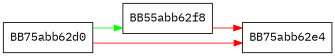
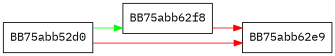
node "BB55abb62f8": label "BB55abb62f8" -> "BB75abb62f8"
node "BB75abb62d0": label "BB75abb62d0" -> "BB75abb52d0"
node "BB75abb62e4": label "BB75abb62e4" -> "BB75abb62e9"
